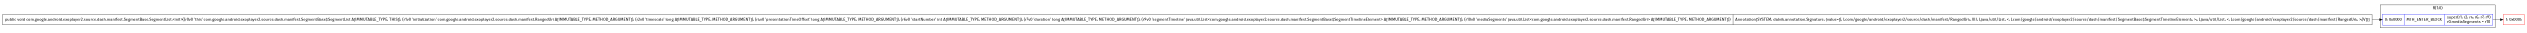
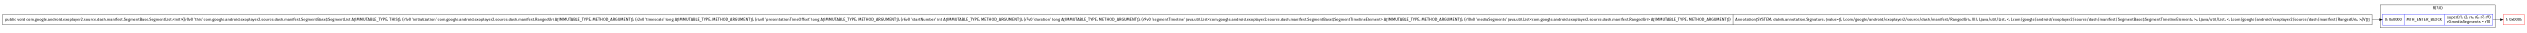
cluster "R(1:0)": label "R(1:0)" -> "R(7:0)"
